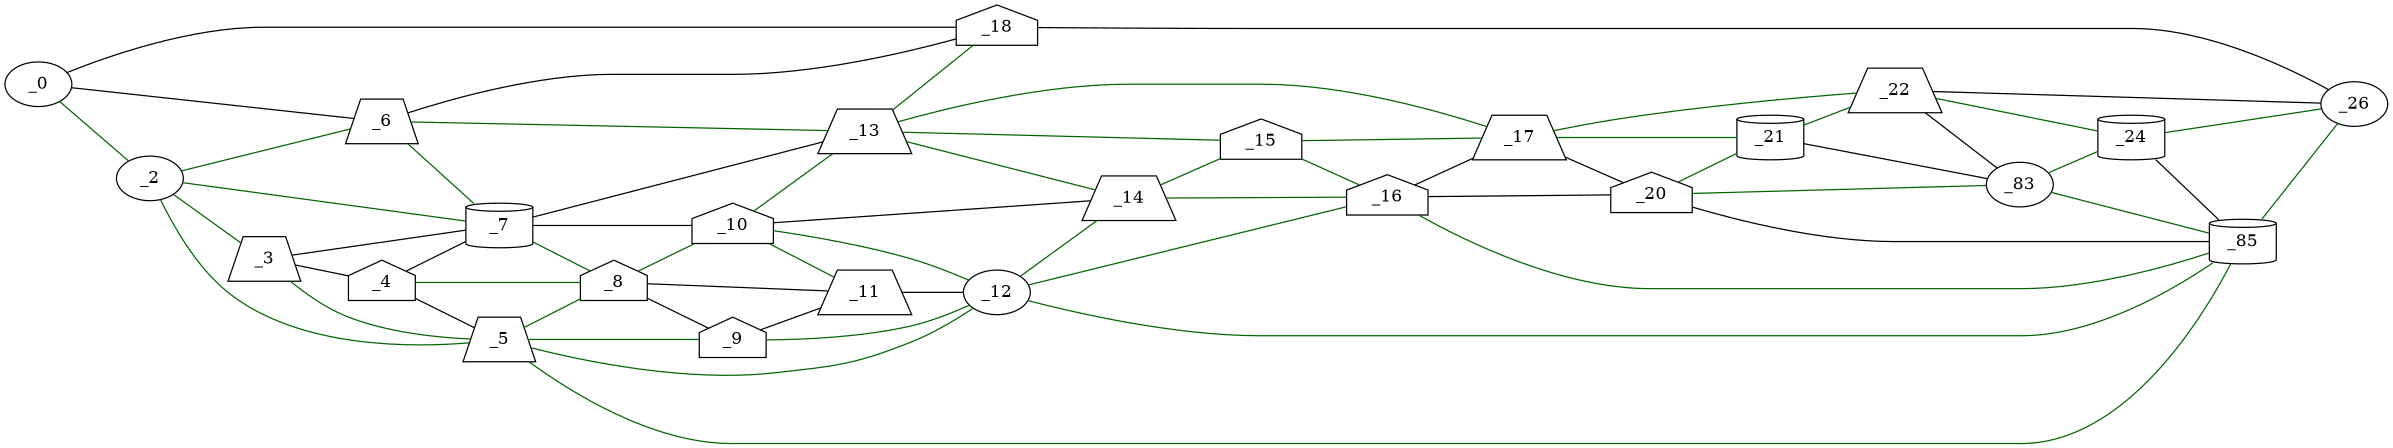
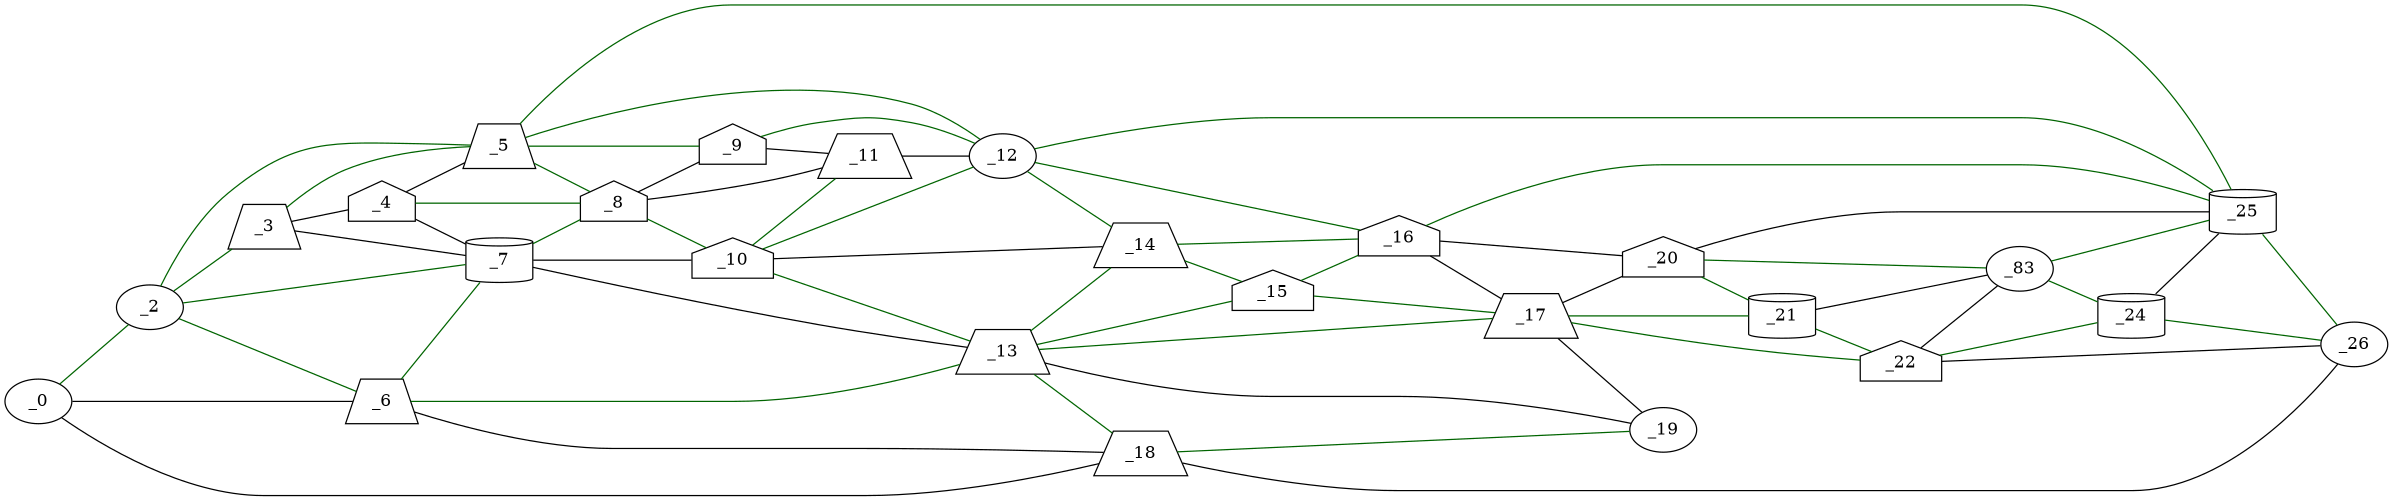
node "_18": shape house -> trapezium
node "_22": shape trapezium -> house
node "_85": label "_85" -> "_25"
node "_19": added
